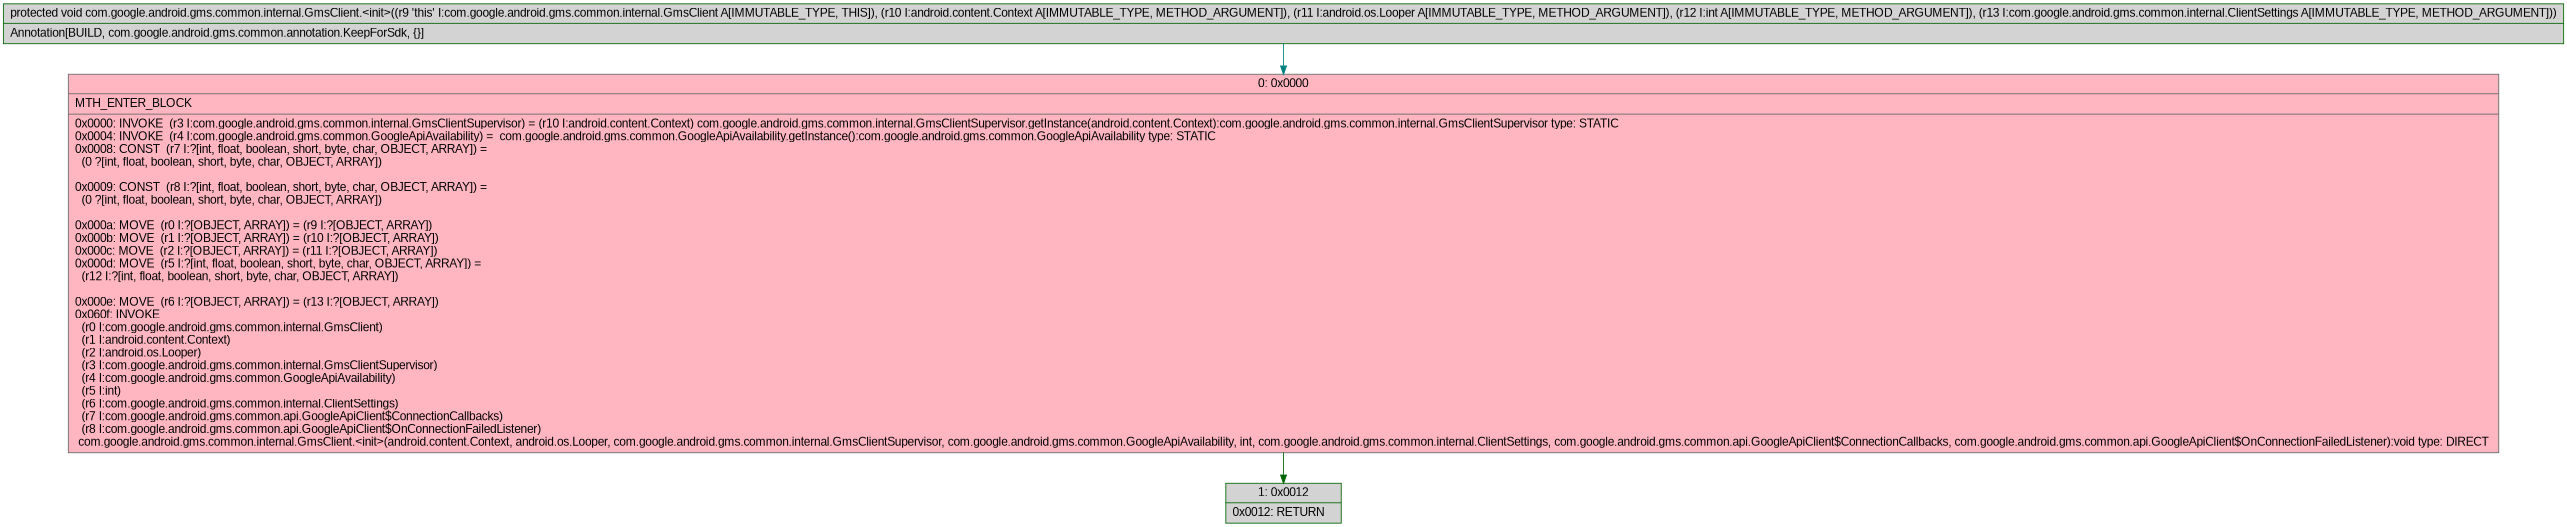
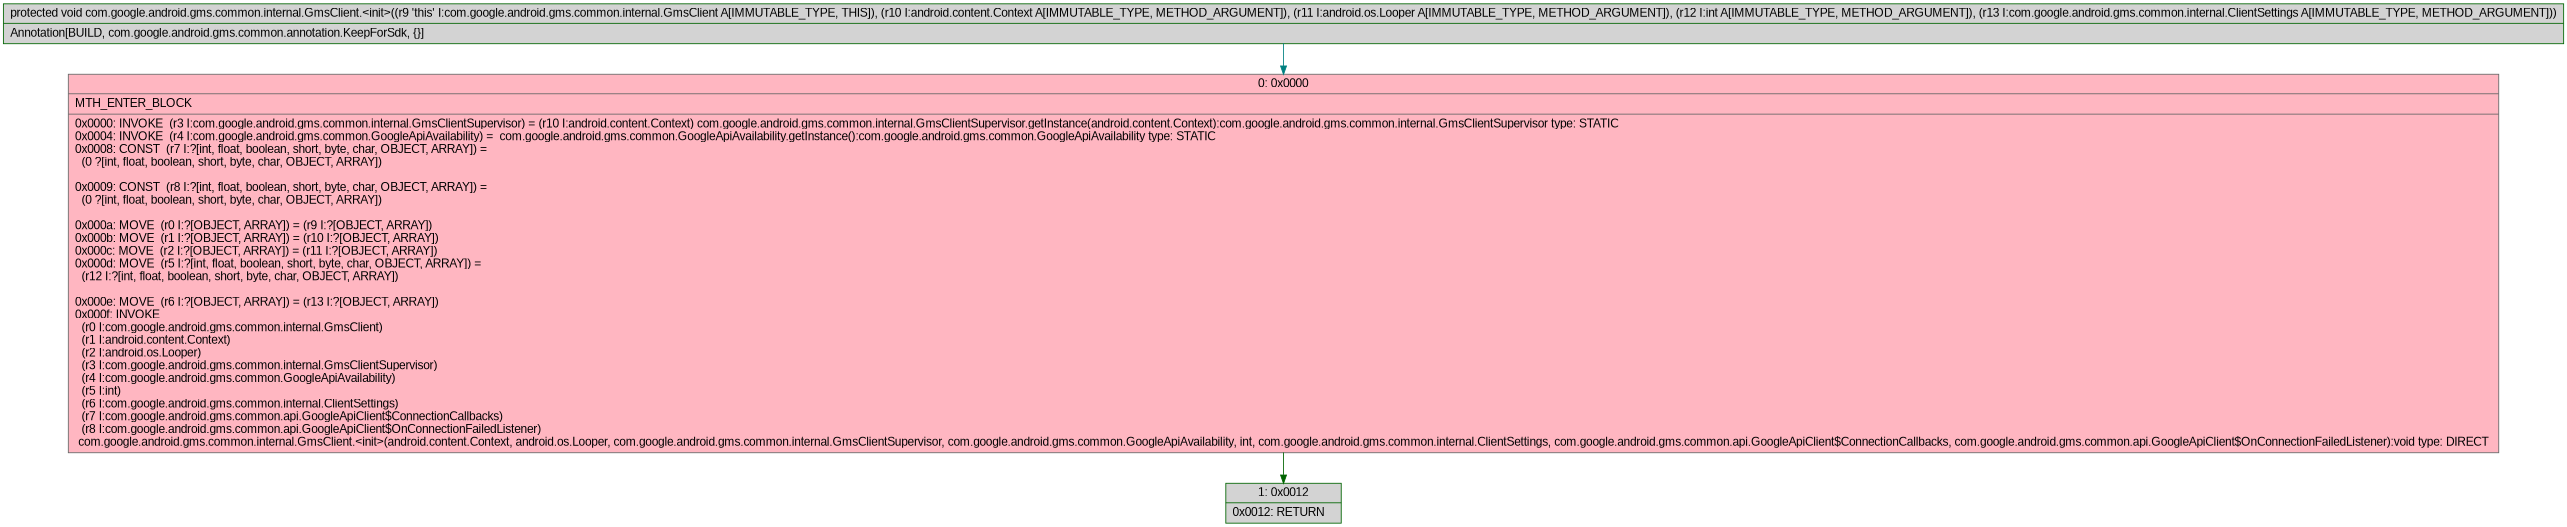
node "0: 0x0000": text "0x060f: INVOKE" -> "0x000f: INVOKE"
